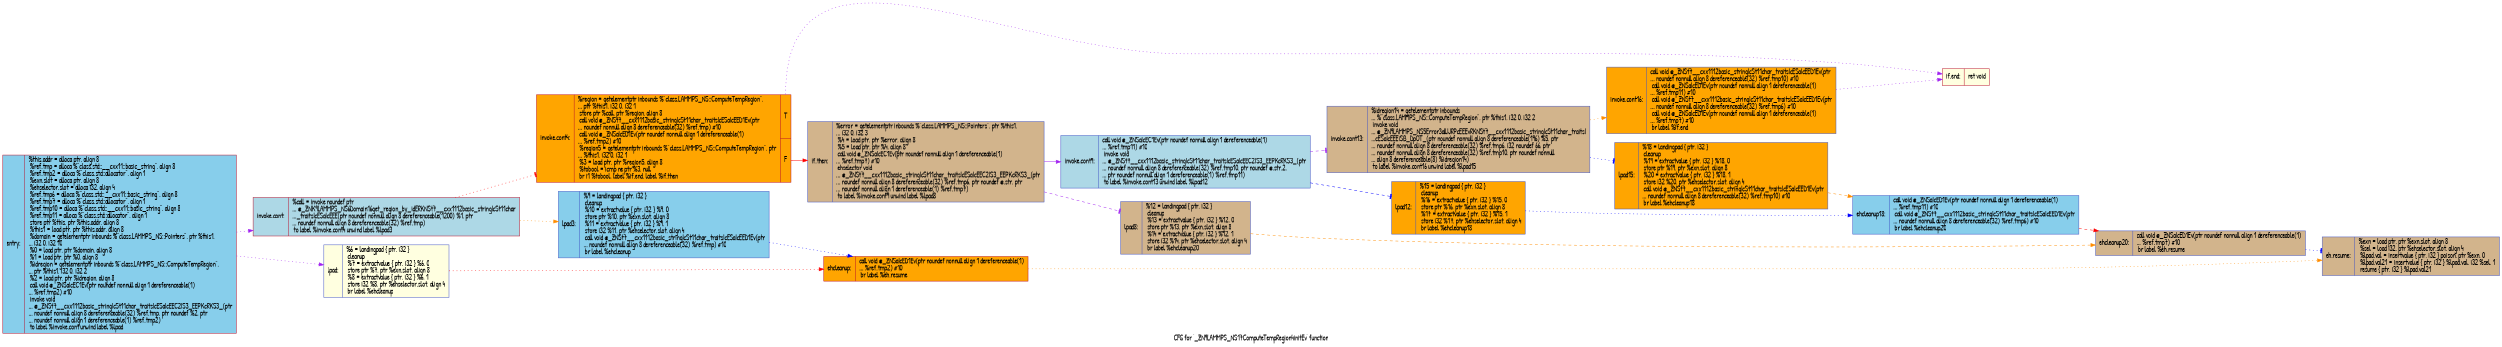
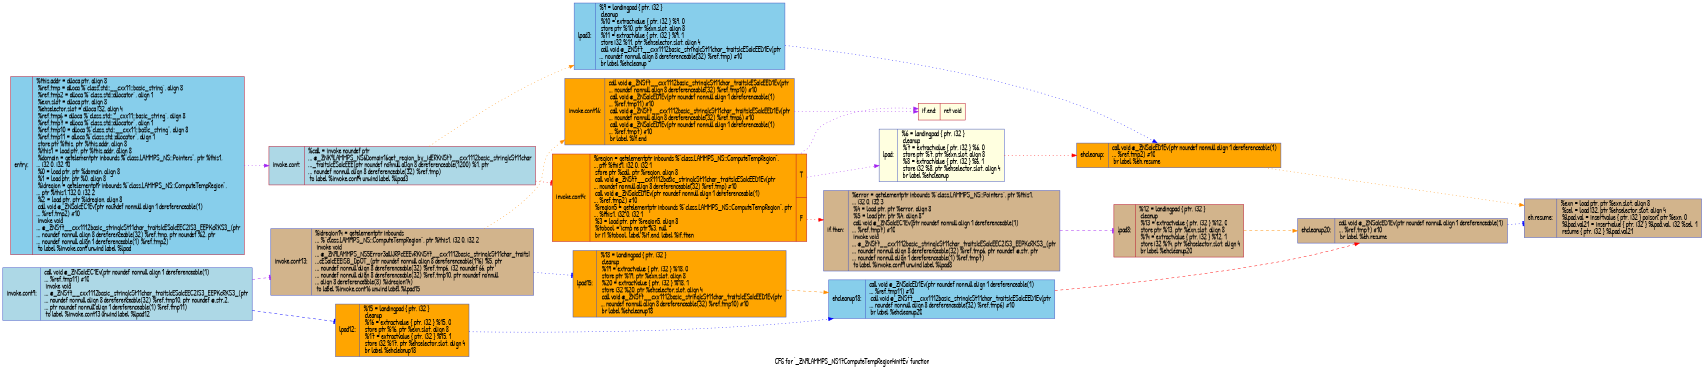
edge "invoke.cont4:" -> "if.then:": style solid -> dotted
edge "if.then:" -> "invoke.cont9:": removed
node "if.then:": text "ehselector void" -> "invoke void"
node "lpad8:": color #3d50c3ff -> #b70d28ff
edge "entry:" -> "lpad:": now "invoke.cont4:" -> "lpad:"
node "ehcleanup:": color #b70d28ff -> #3d50c3ff
